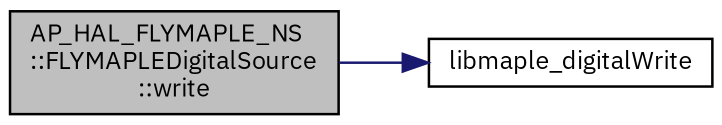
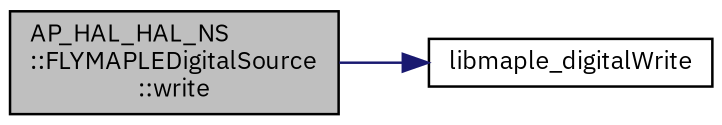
node "AP_HAL_FLYMAPLE_NS ::FLYMAPLEDigitalSource ::write": label "AP_HAL_FLYMAPLE_NS ::FLYMAPLEDigitalSource ::write" -> "AP_HAL_HAL_NS ::FLYMAPLEDigitalSource ::write"
